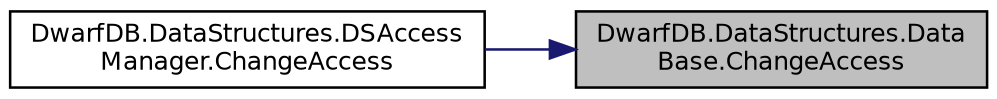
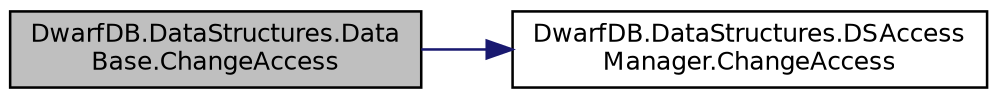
edge "DwarfDB.DataStructures.DSAccess Manager.ChangeAccess" -> "DwarfDB.DataStructures.Data Base.ChangeAccess": reversed
